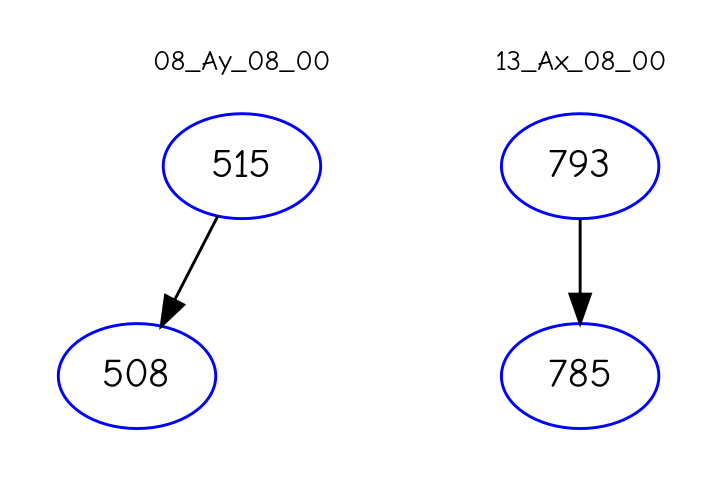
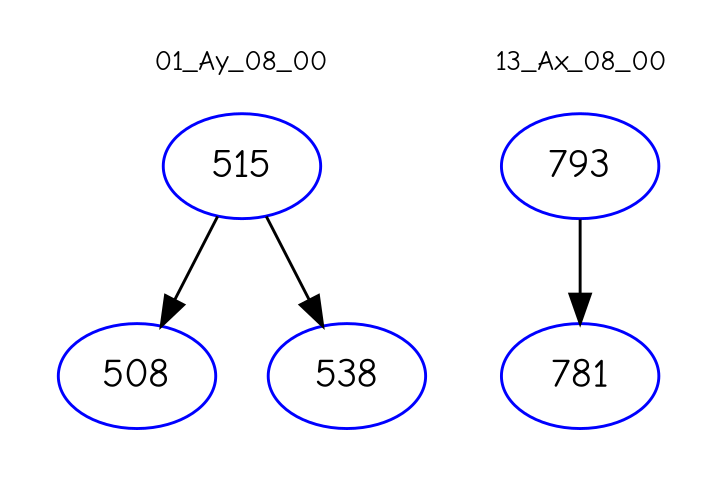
cluster "08_Ay_08_00": label "08_Ay_08_00" -> "01_Ay_08_00"
node "538": added
node "785": label "785" -> "781"
